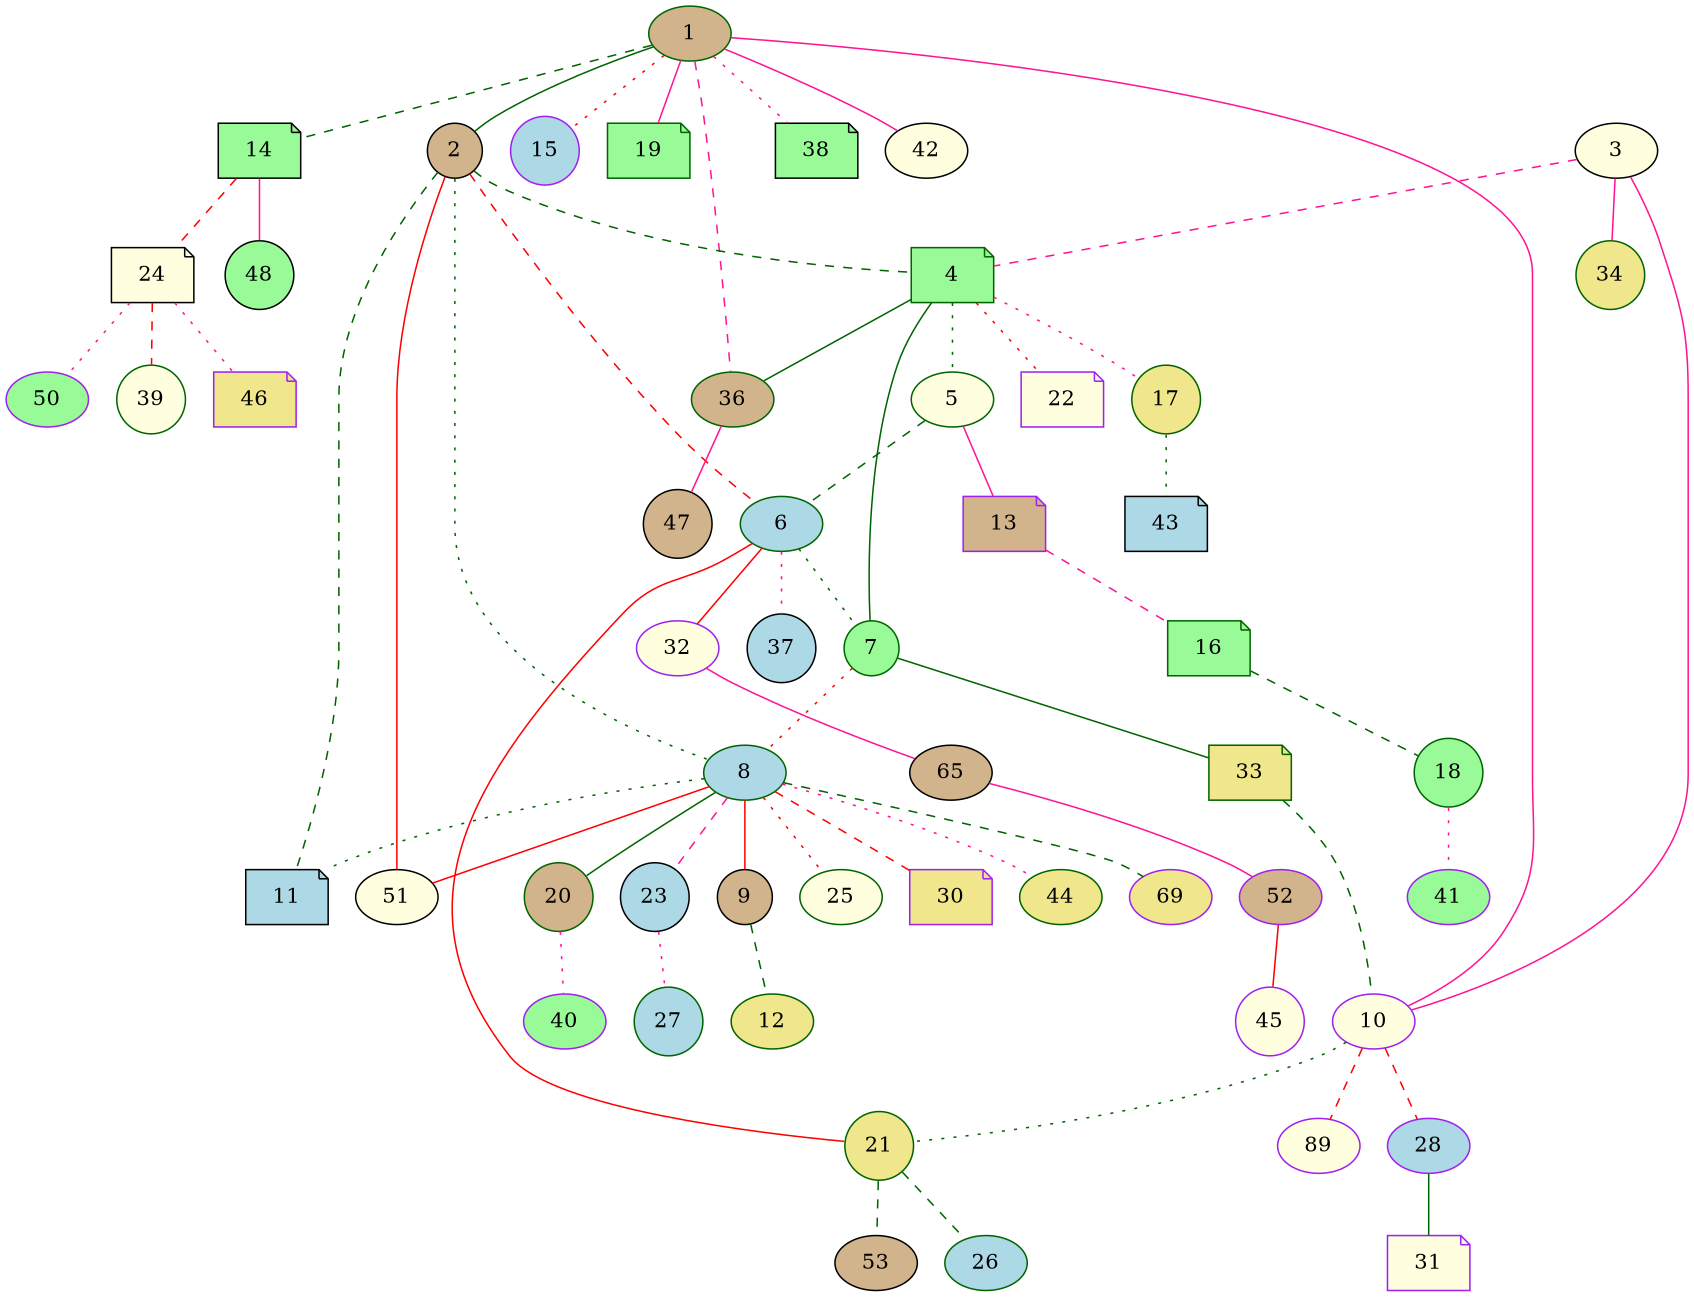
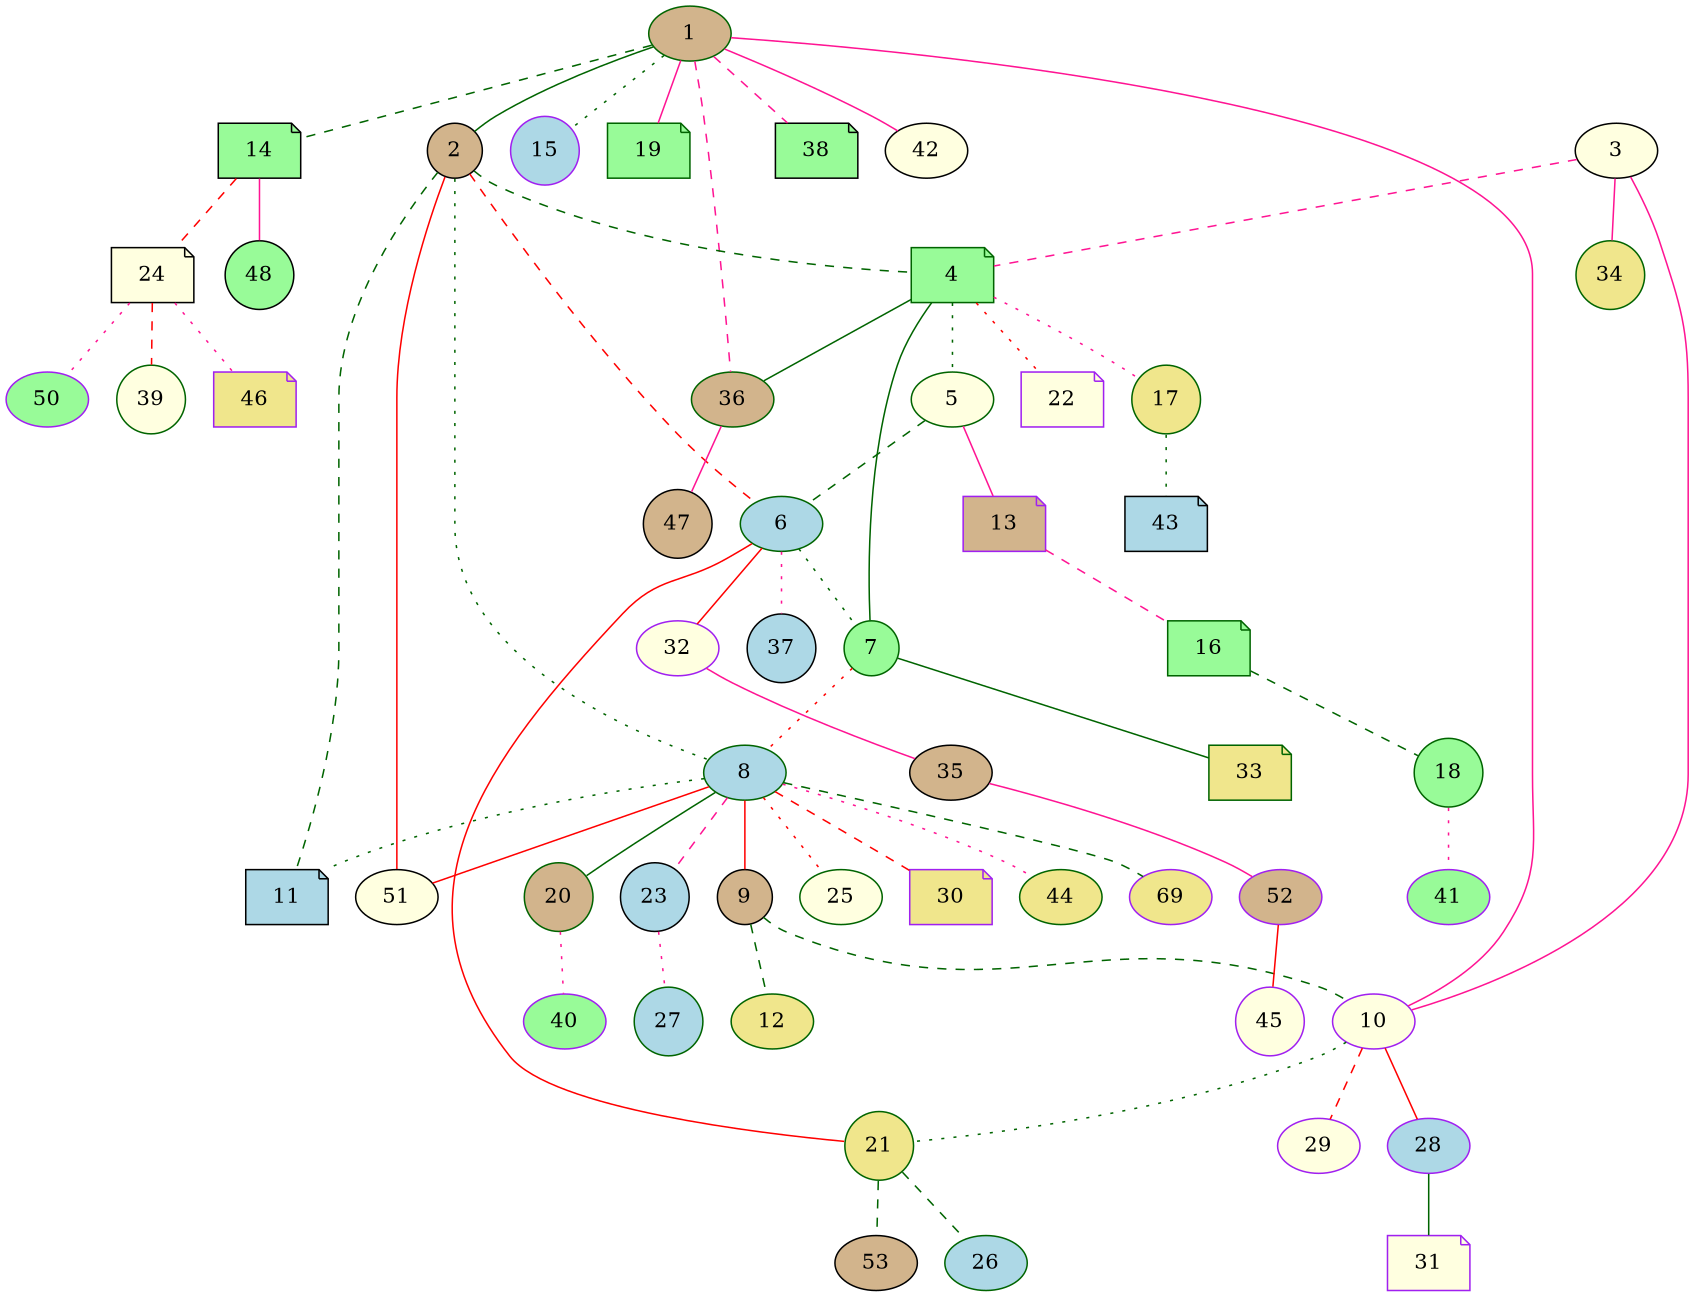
edge "1" -- "38": style dotted -> dashed
edge "1" -- "15": color red -> darkgreen
node "65": label "65" -> "35"
edge "33" -- "10": now "9" -- "10"
edge "10" -- "28": style dashed -> solid
node "89": label "89" -> "29"
